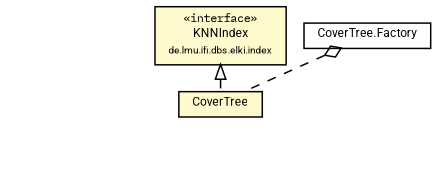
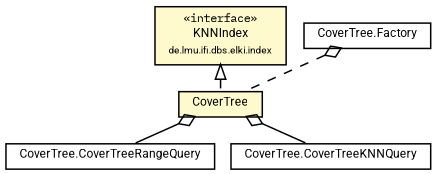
node "CoverTree.CoverTreeRangeQuery": added
node "CoverTree.CoverTreeKNNQuery": added
